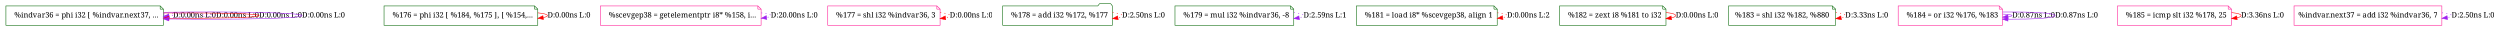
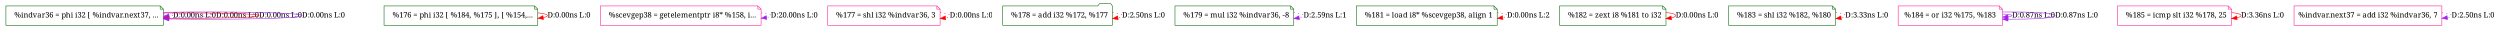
node "%183 = shl i32 %182, %880": label "%183 = shl i32 %182, %880" -> "%183 = shl i32 %182, %180"
node "%184 = or i32 %176, %183": label "%184 = or i32 %176, %183" -> "%184 = or i32 %175, %183"
